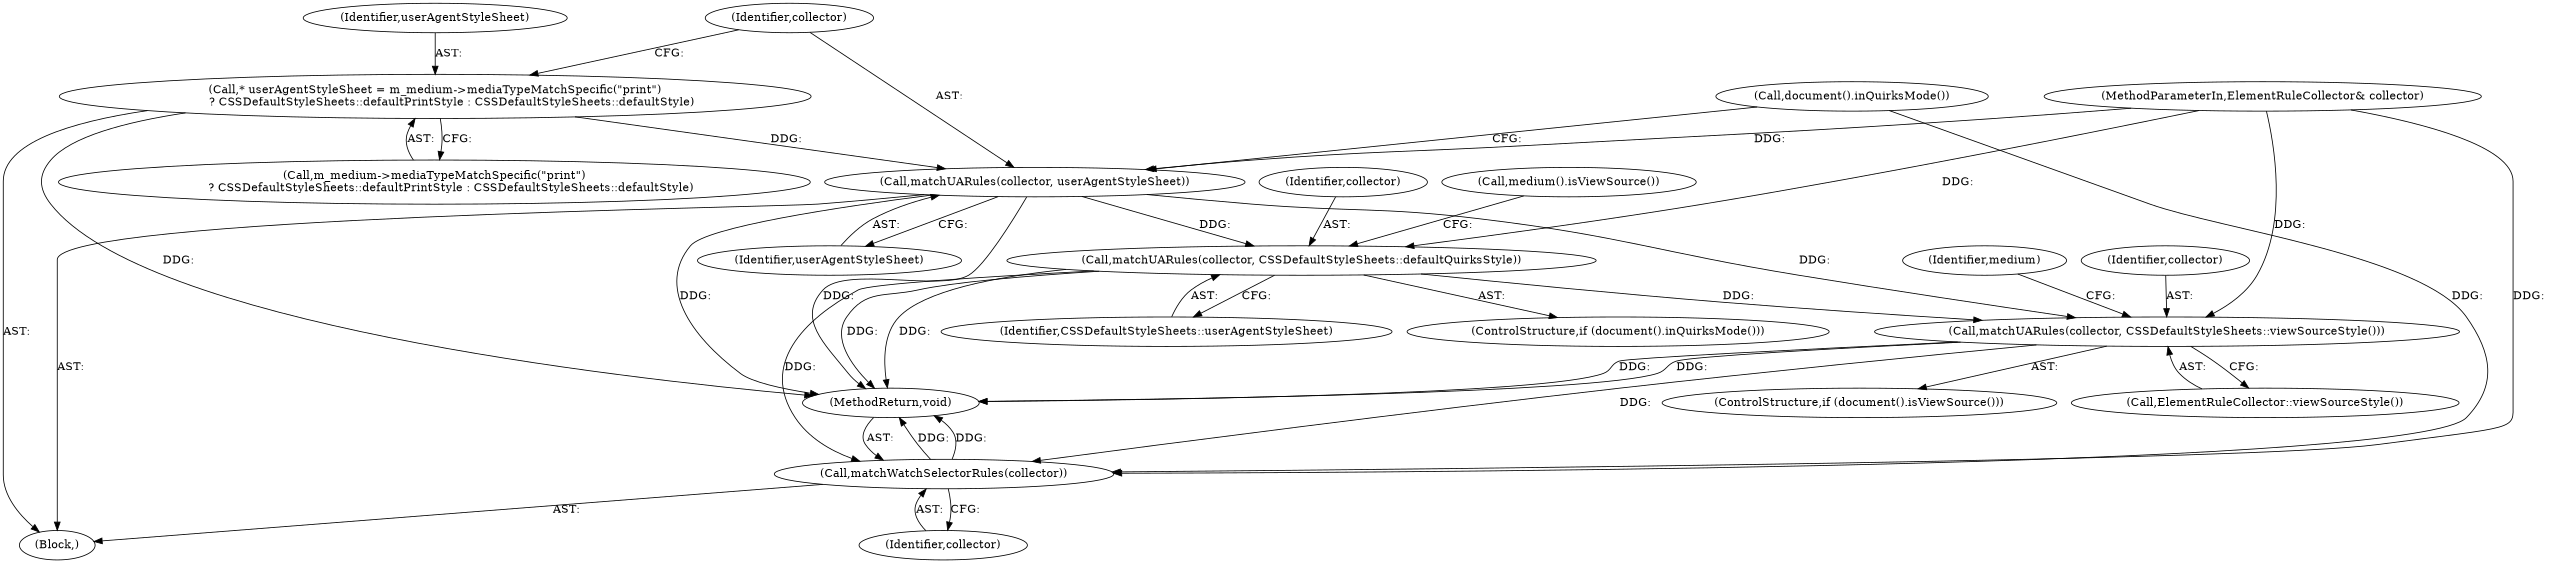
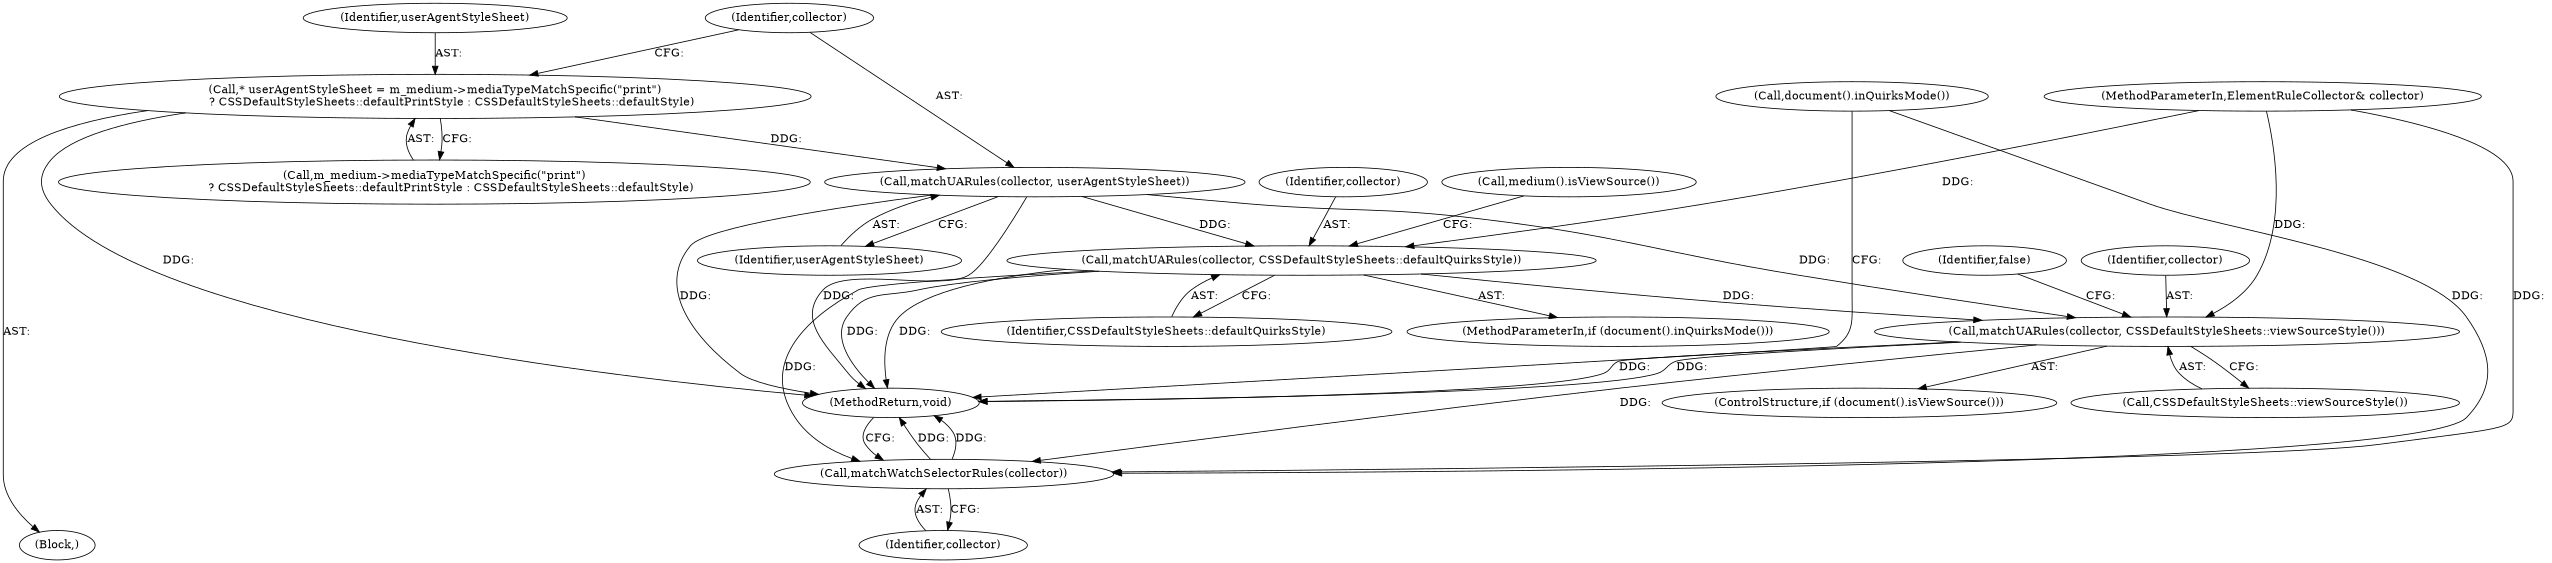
edge "(Call,document().inQuirksMode())" -> "(Call,matchUARules(collector, userAgentStyleSheet))": now "(Call,document().inQuirksMode())" -> "(MethodReturn,void)"
edge "(MethodParameterIn,ElementRuleCollector& collector)" -> "(Call,matchUARules(collector, userAgentStyleSheet))": removed, label "DDG:"
edge "(Call,matchUARules(collector, userAgentStyleSheet))" -> "(Block,)": removed, label "AST:"
node "(Identifier,medium)": label "(Identifier,medium)" -> "(Identifier,false)"
node "(Identifier,CSSDefaultStyleSheets::userAgentStyleSheet)": label "(Identifier,CSSDefaultStyleSheets::userAgentStyleSheet)" -> "(Identifier,CSSDefaultStyleSheets::defaultQuirksStyle)"
node "(ControlStructure,if (document().inQuirksMode()))": label "(ControlStructure,if (document().inQuirksMode()))" -> "(MethodParameterIn,if (document().inQuirksMode()))"
node "(Call,ElementRuleCollector::viewSourceStyle())": label "(Call,ElementRuleCollector::viewSourceStyle())" -> "(Call,CSSDefaultStyleSheets::viewSourceStyle())"
edge "(MethodReturn,void)" -> "(Call,matchWatchSelectorRules(collector))": label "AST: " -> "CFG: "
edge "(Call,matchWatchSelectorRules(collector))" -> "(Block,)": removed, label "AST:"
